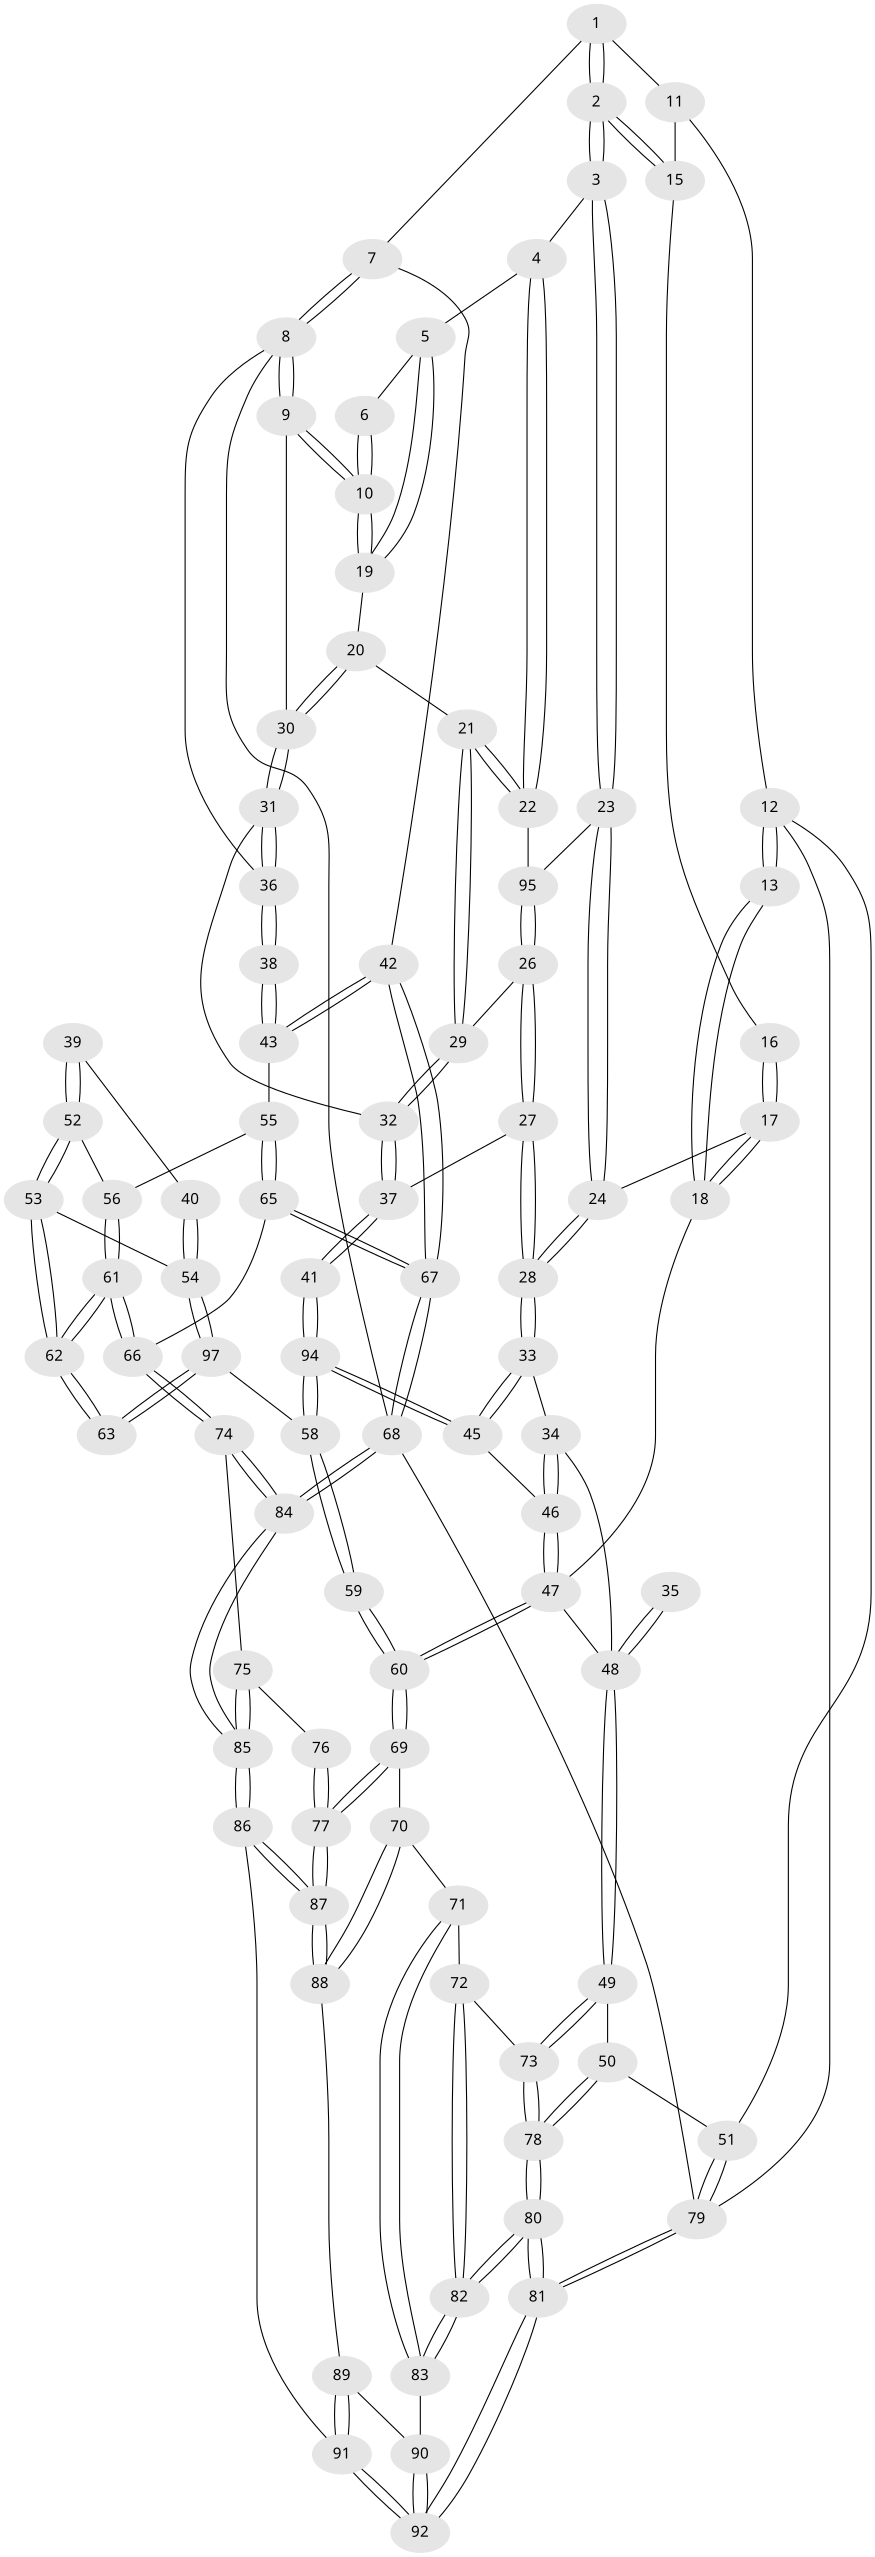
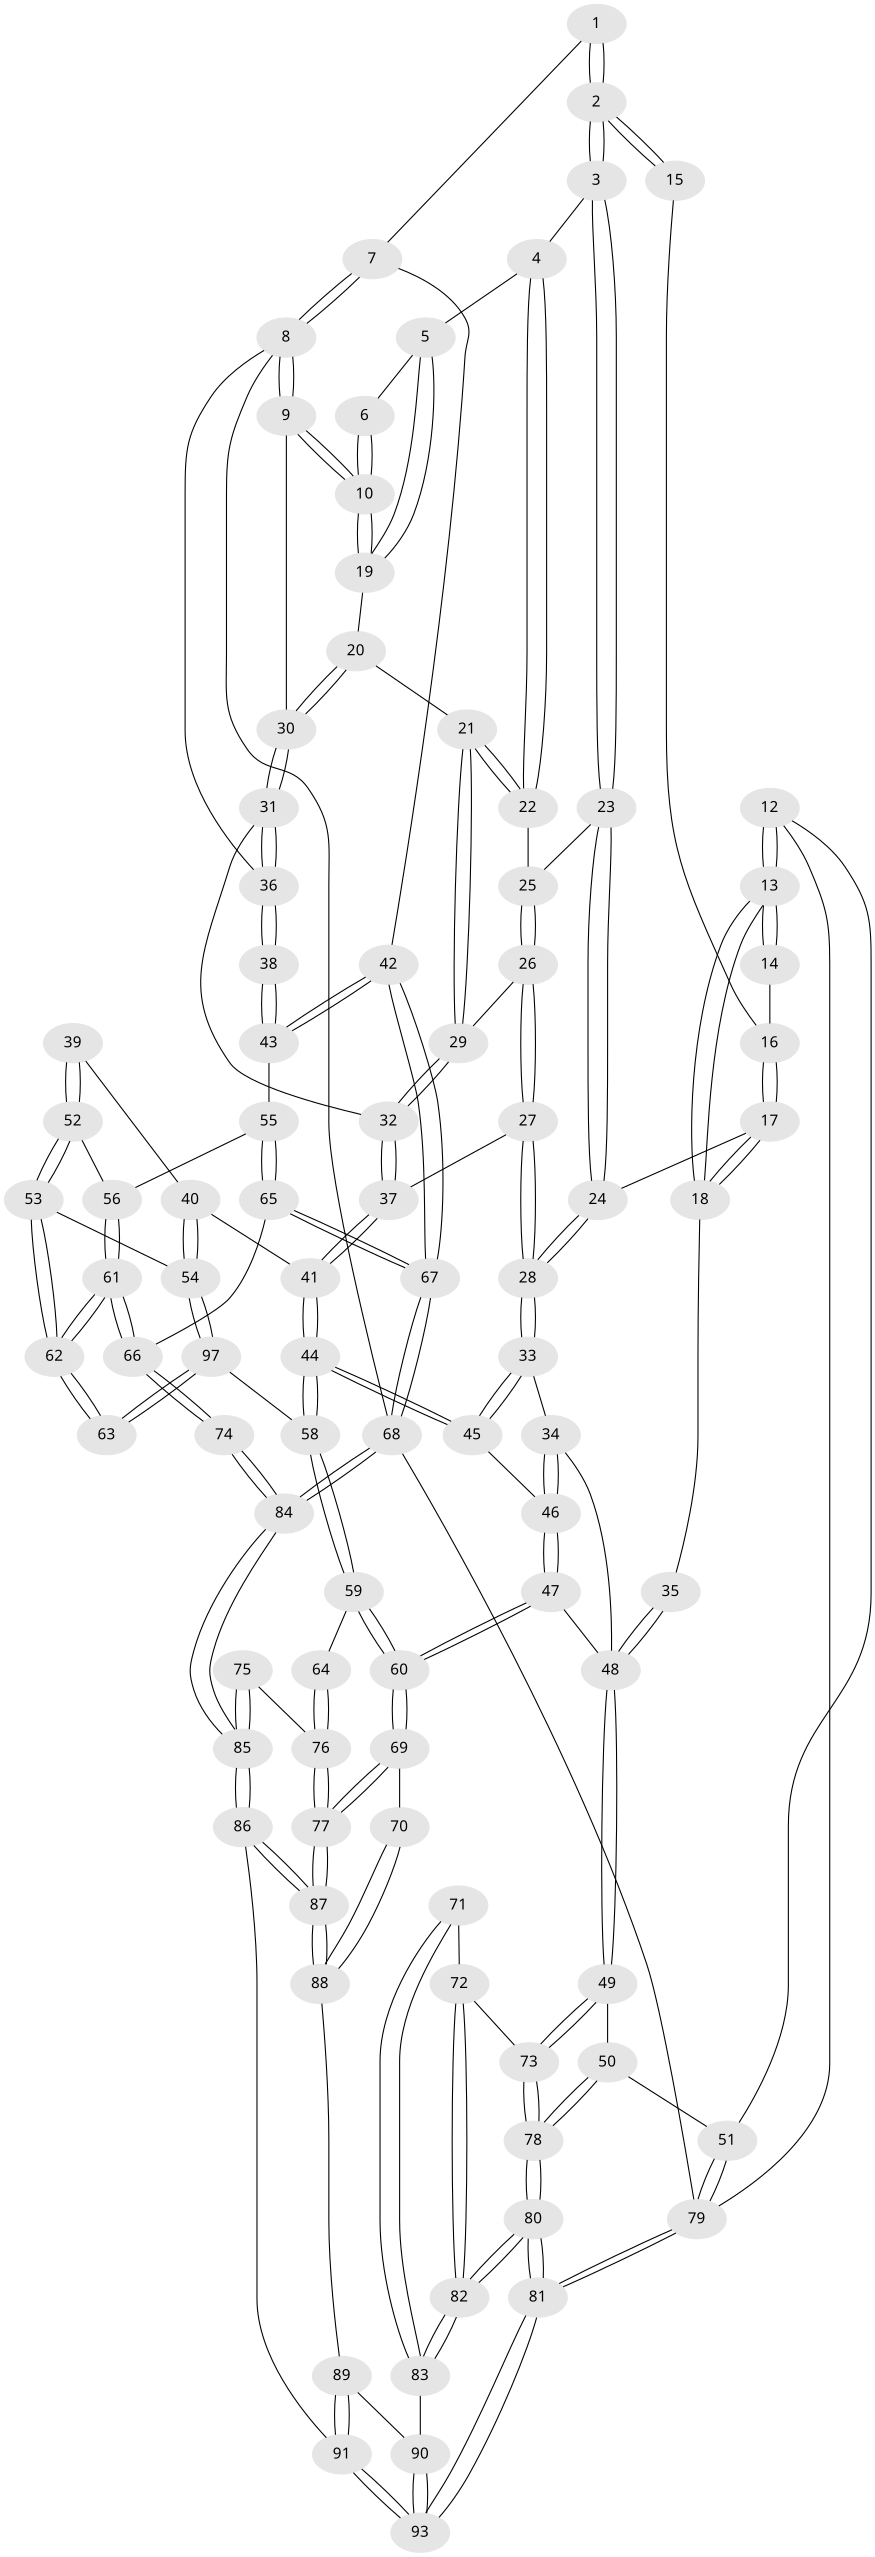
node "11": removed
node "95": label "95" -> "25"
node "14": added
edge "40" -- "41": added
node "94": label "94" -> "44"
edge "18" -- "47": now "18" -- "35"
edge "74" -- "75": removed
node "64": added
edge "70" -- "71": removed
node "92": label "92" -> "93"
